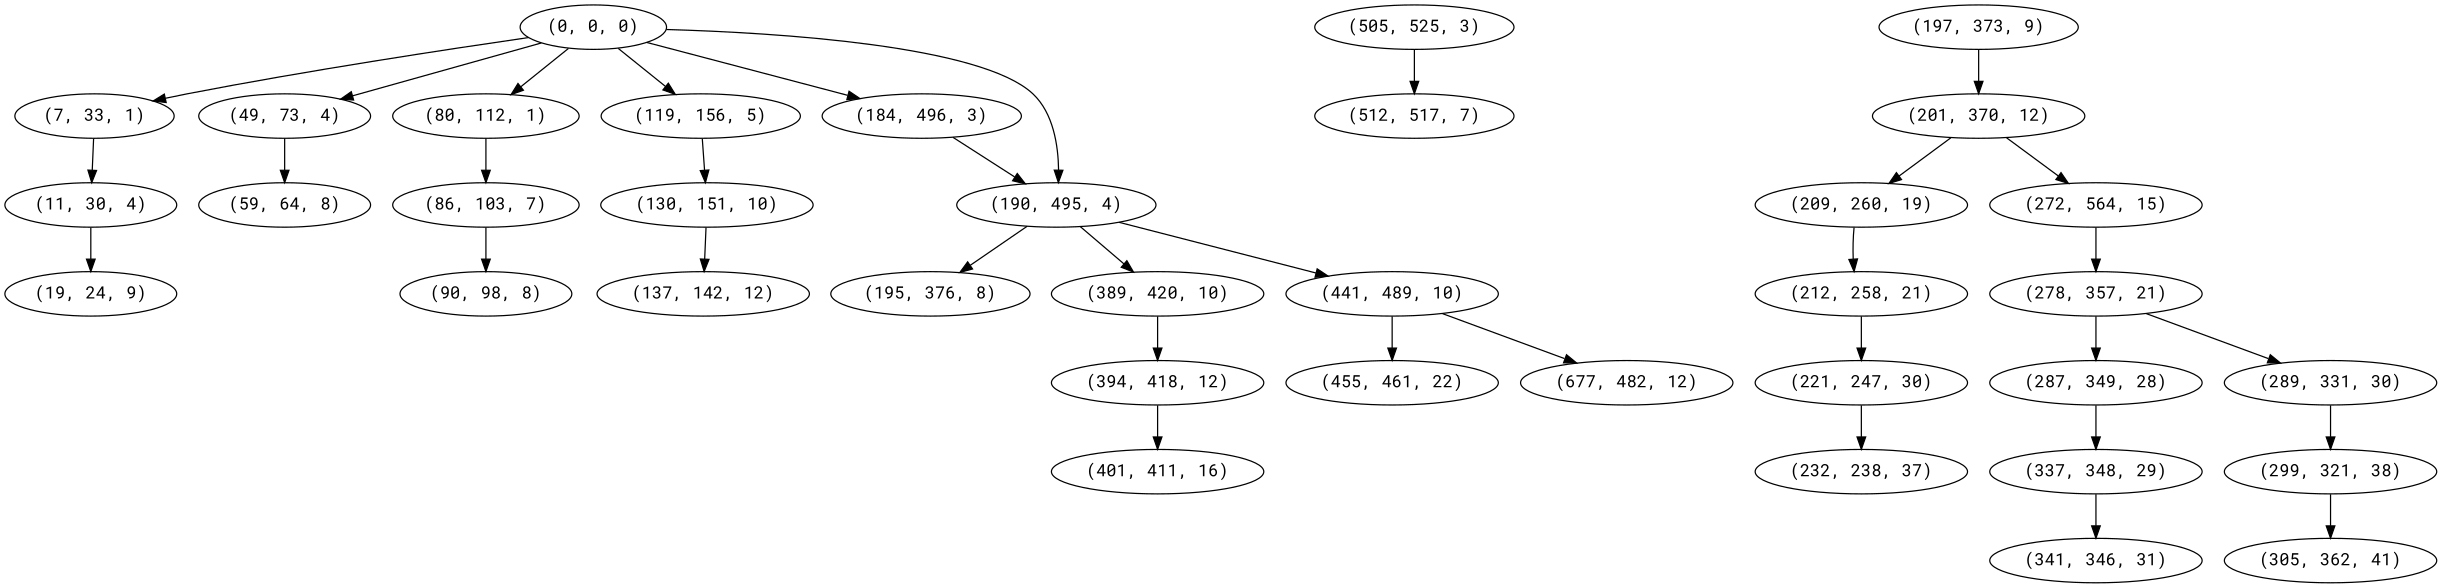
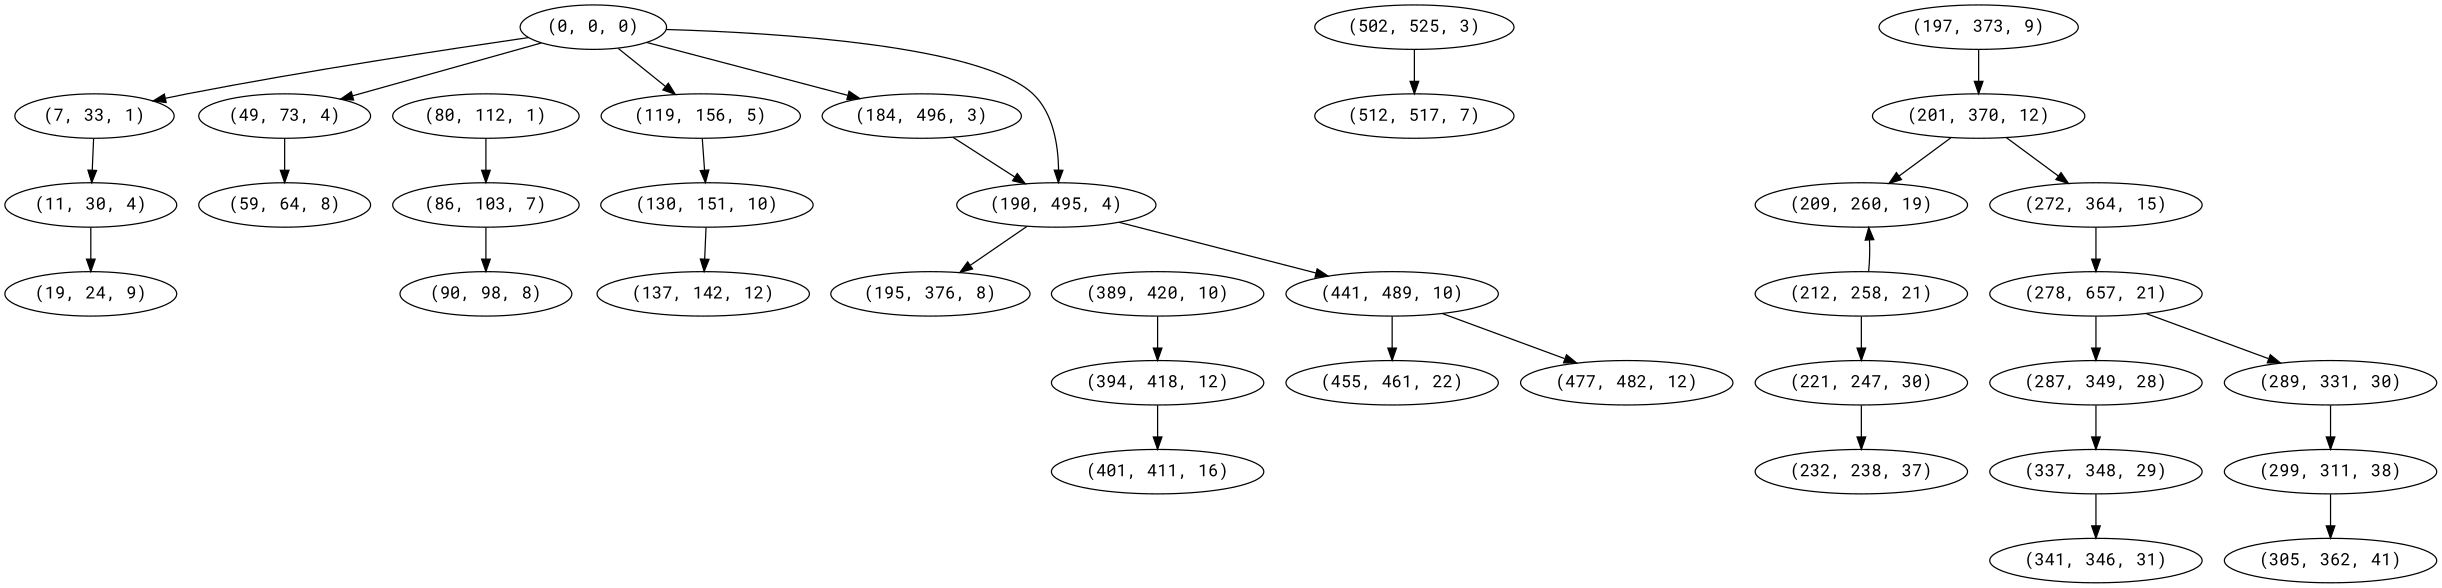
node "(505, 525, 3)": label "(505, 525, 3)" -> "(502, 525, 3)"
edge "(0, 0, 0)" -> "(80, 112, 1)": removed
node "(272, 564, 15)": label "(272, 564, 15)" -> "(272, 364, 15)"
edge "(209, 260, 19)" -> "(212, 258, 21)": reversed
edge "(190, 495, 4)" -> "(389, 420, 10)": removed
node "(278, 357, 21)": label "(278, 357, 21)" -> "(278, 657, 21)"
node "(677, 482, 12)": label "(677, 482, 12)" -> "(477, 482, 12)"
node "(299, 321, 38)": label "(299, 321, 38)" -> "(299, 311, 38)"
